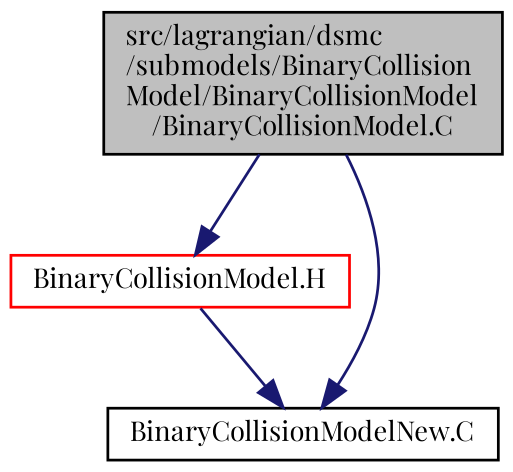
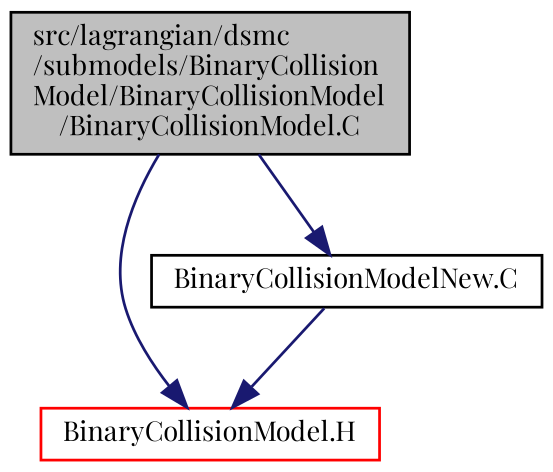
edge "BinaryCollisionModel.H" -> "BinaryCollisionModelNew.C": reversed
